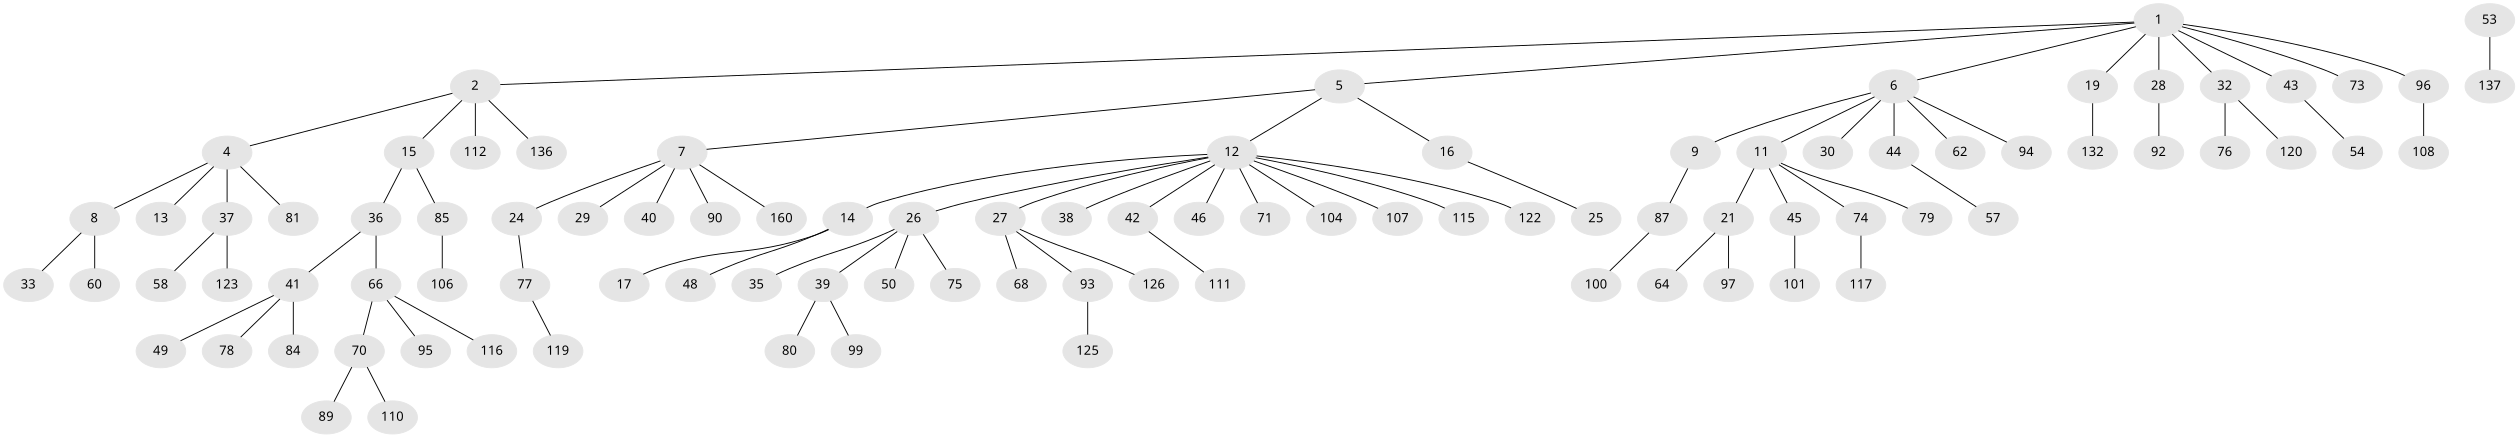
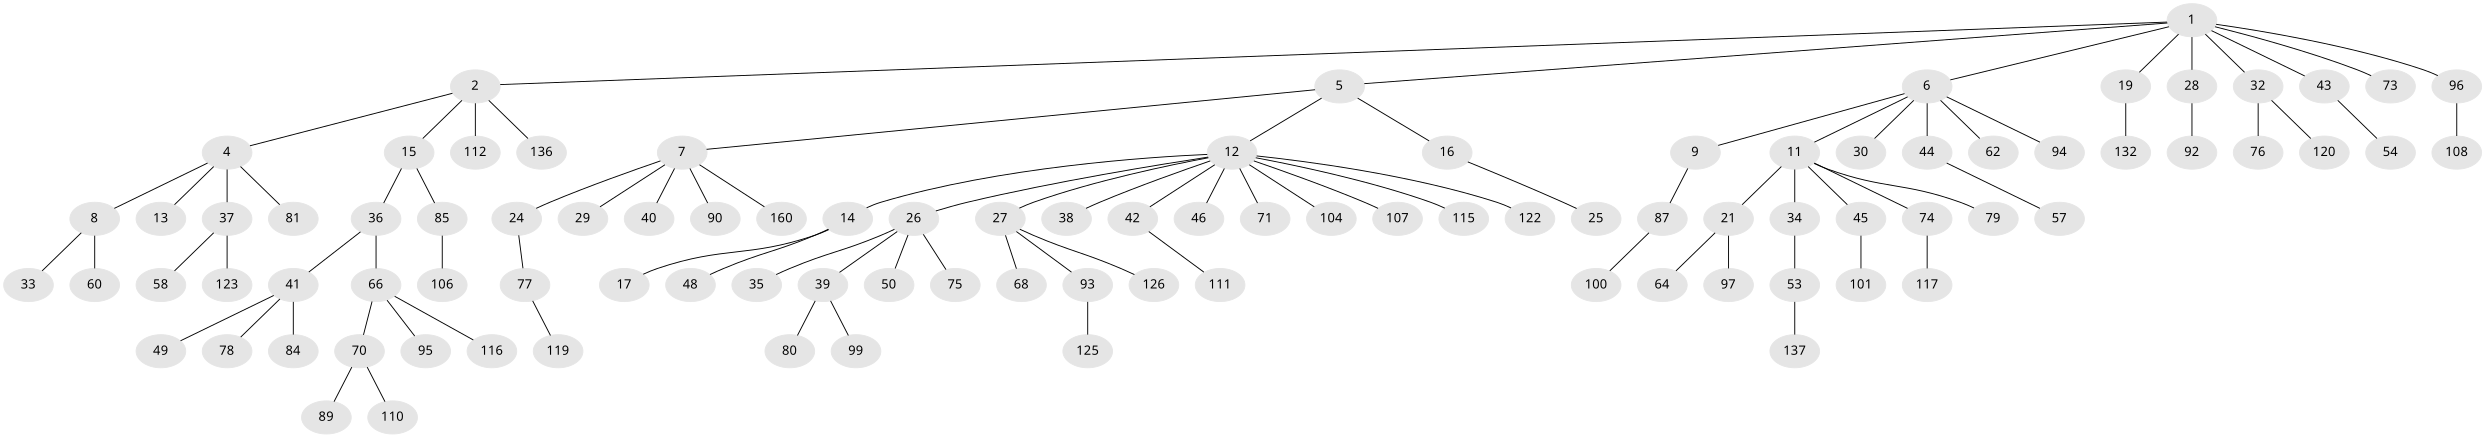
node "34": added
